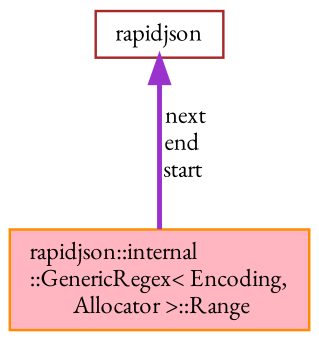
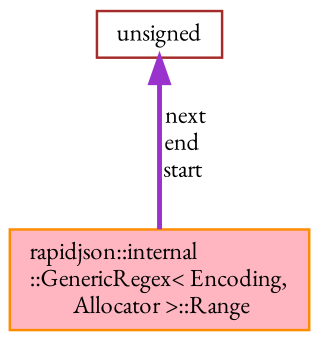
node "rapidjson": label "rapidjson" -> "unsigned"
